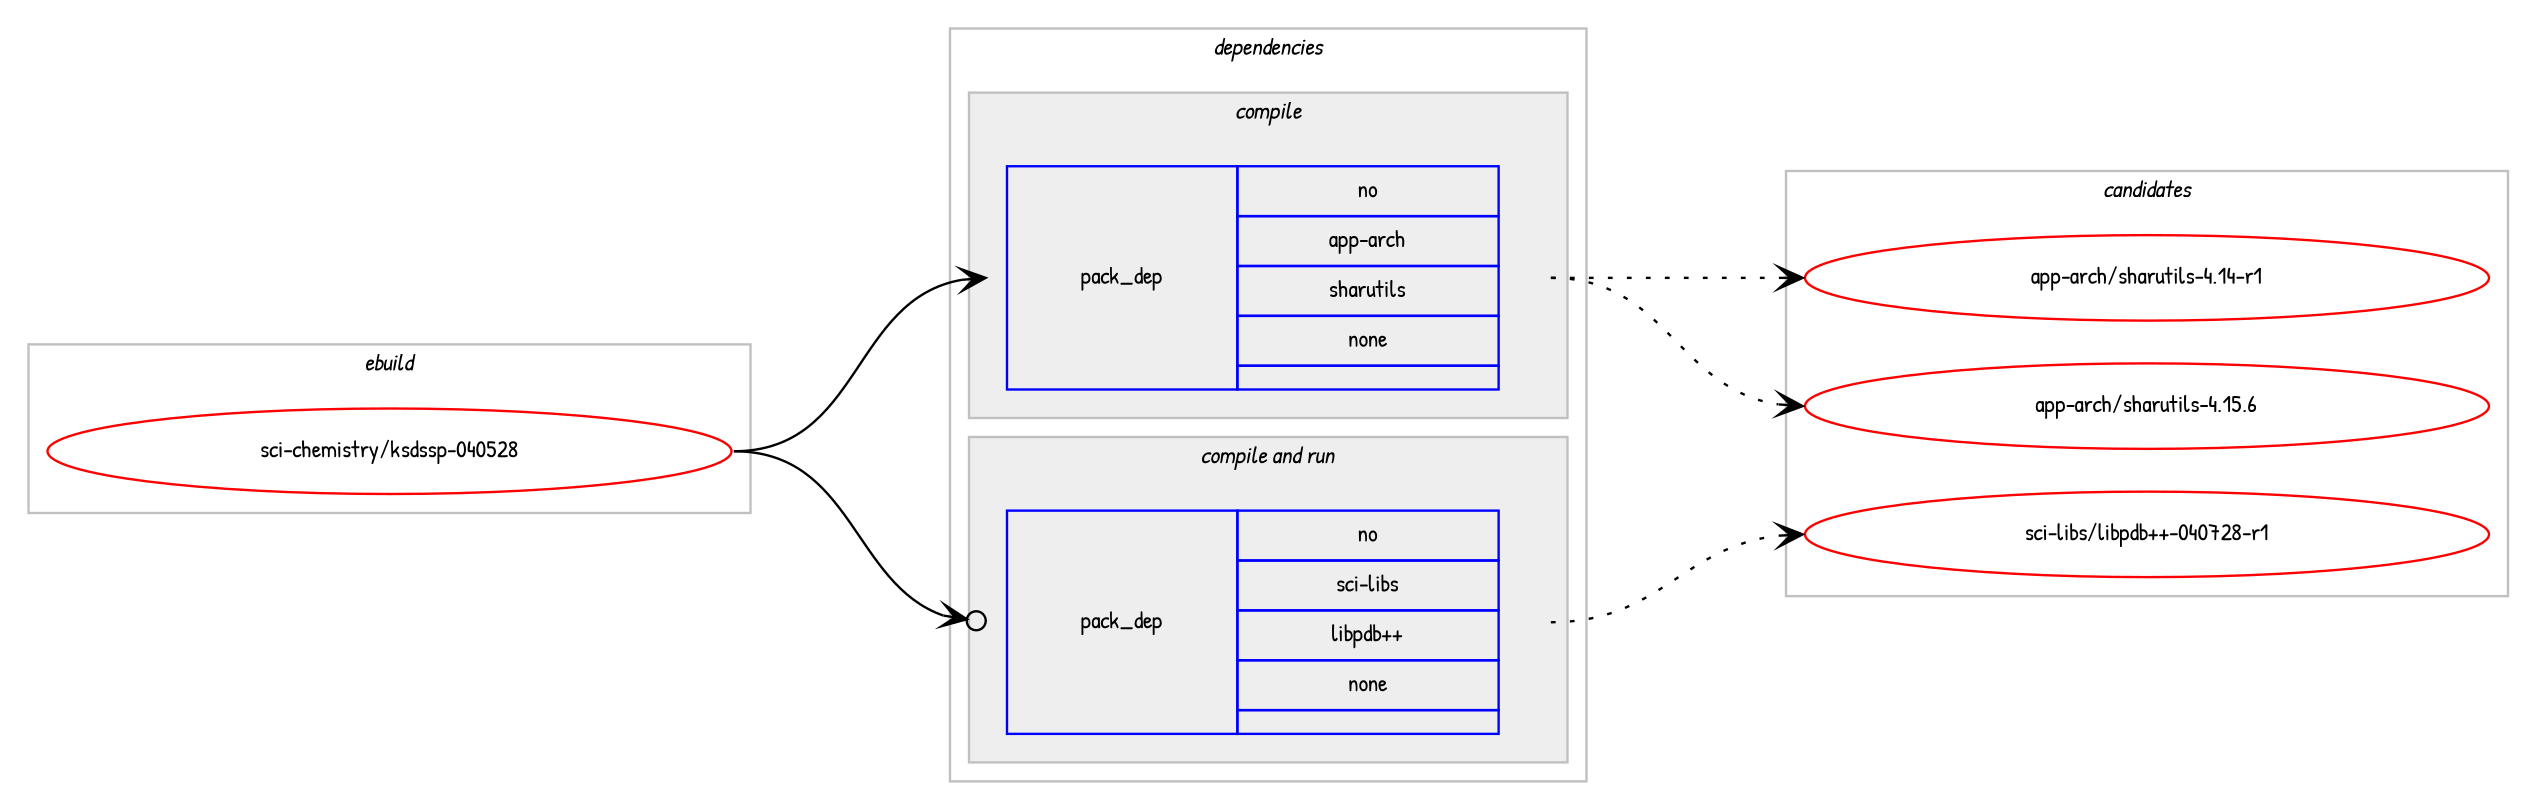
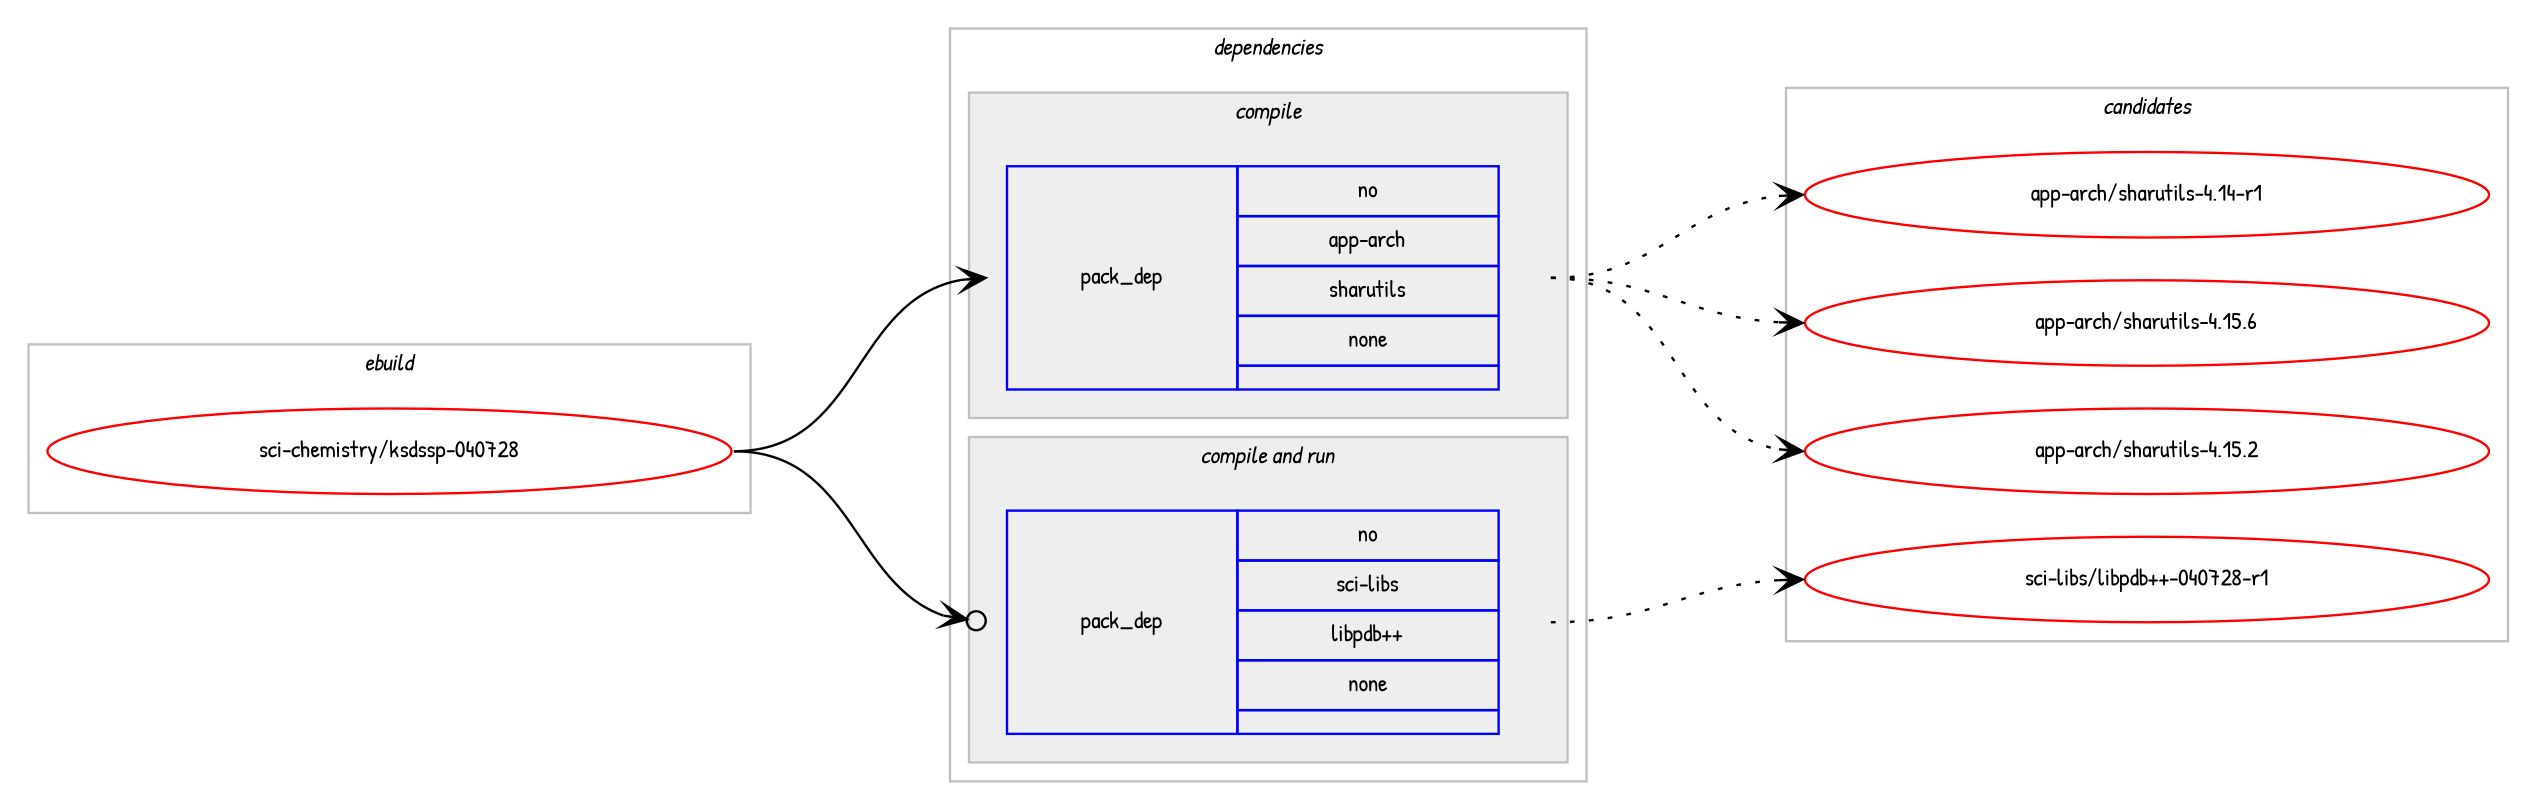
node "sci-chemistry/ksdssp-040528": label "sci-chemistry/ksdssp-040528" -> "sci-chemistry/ksdssp-040728"
node "app-arch/sharutils-4.15.2": added
